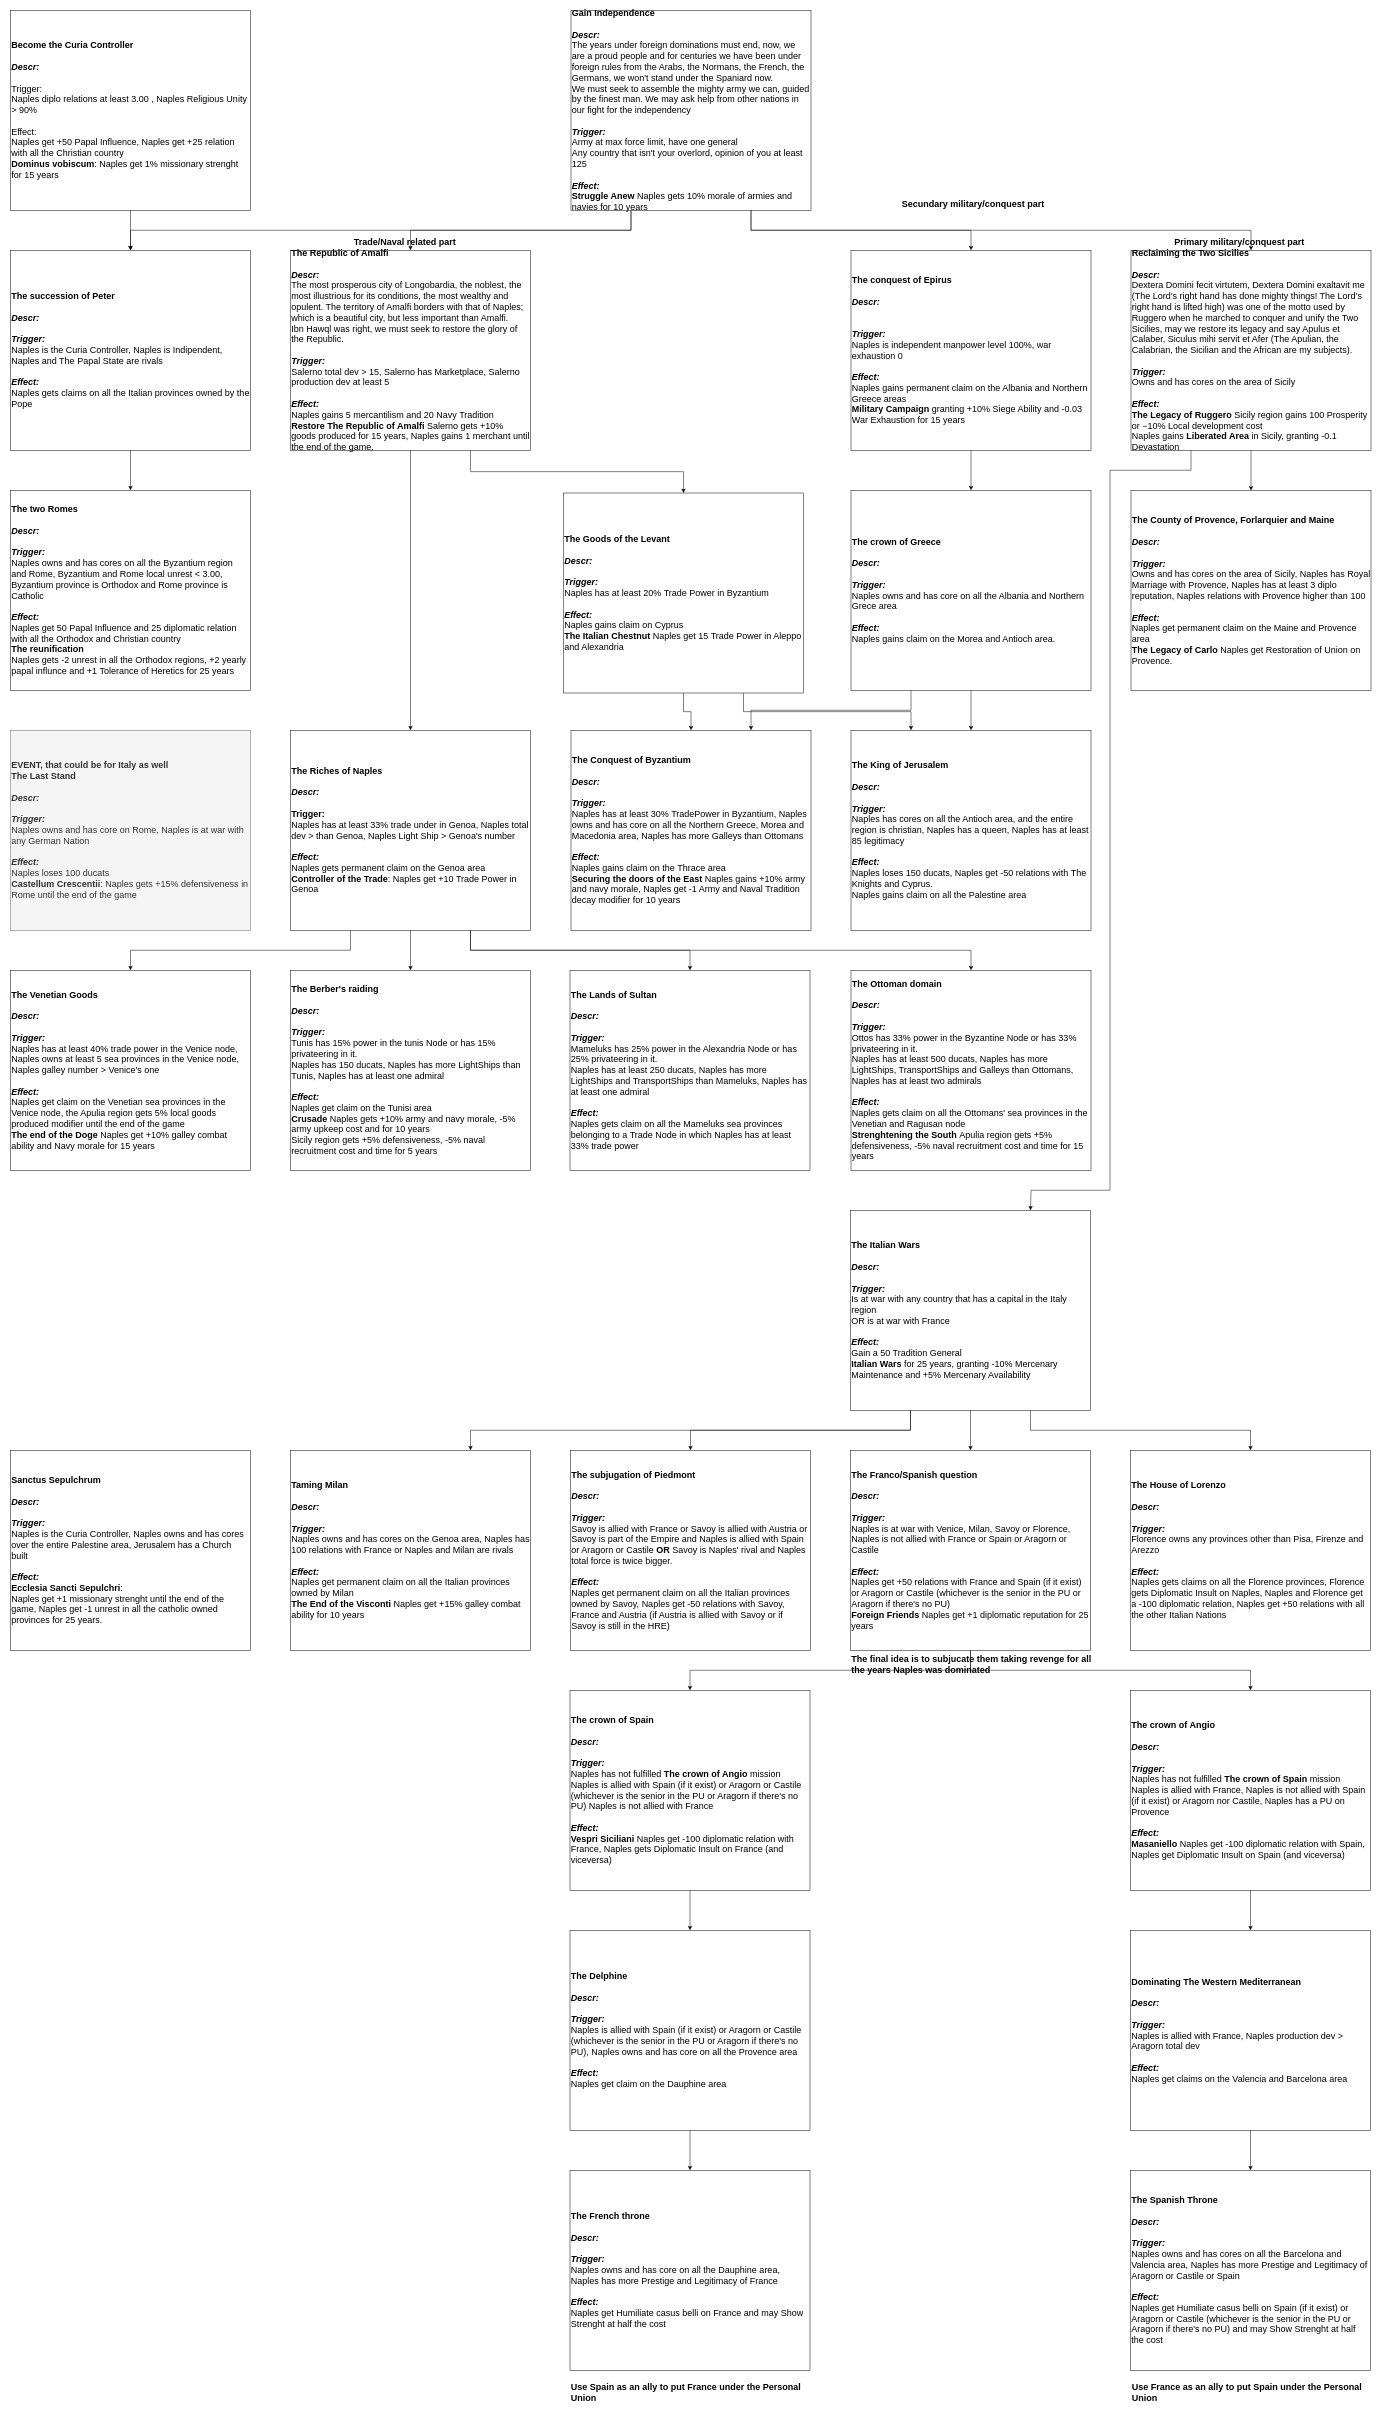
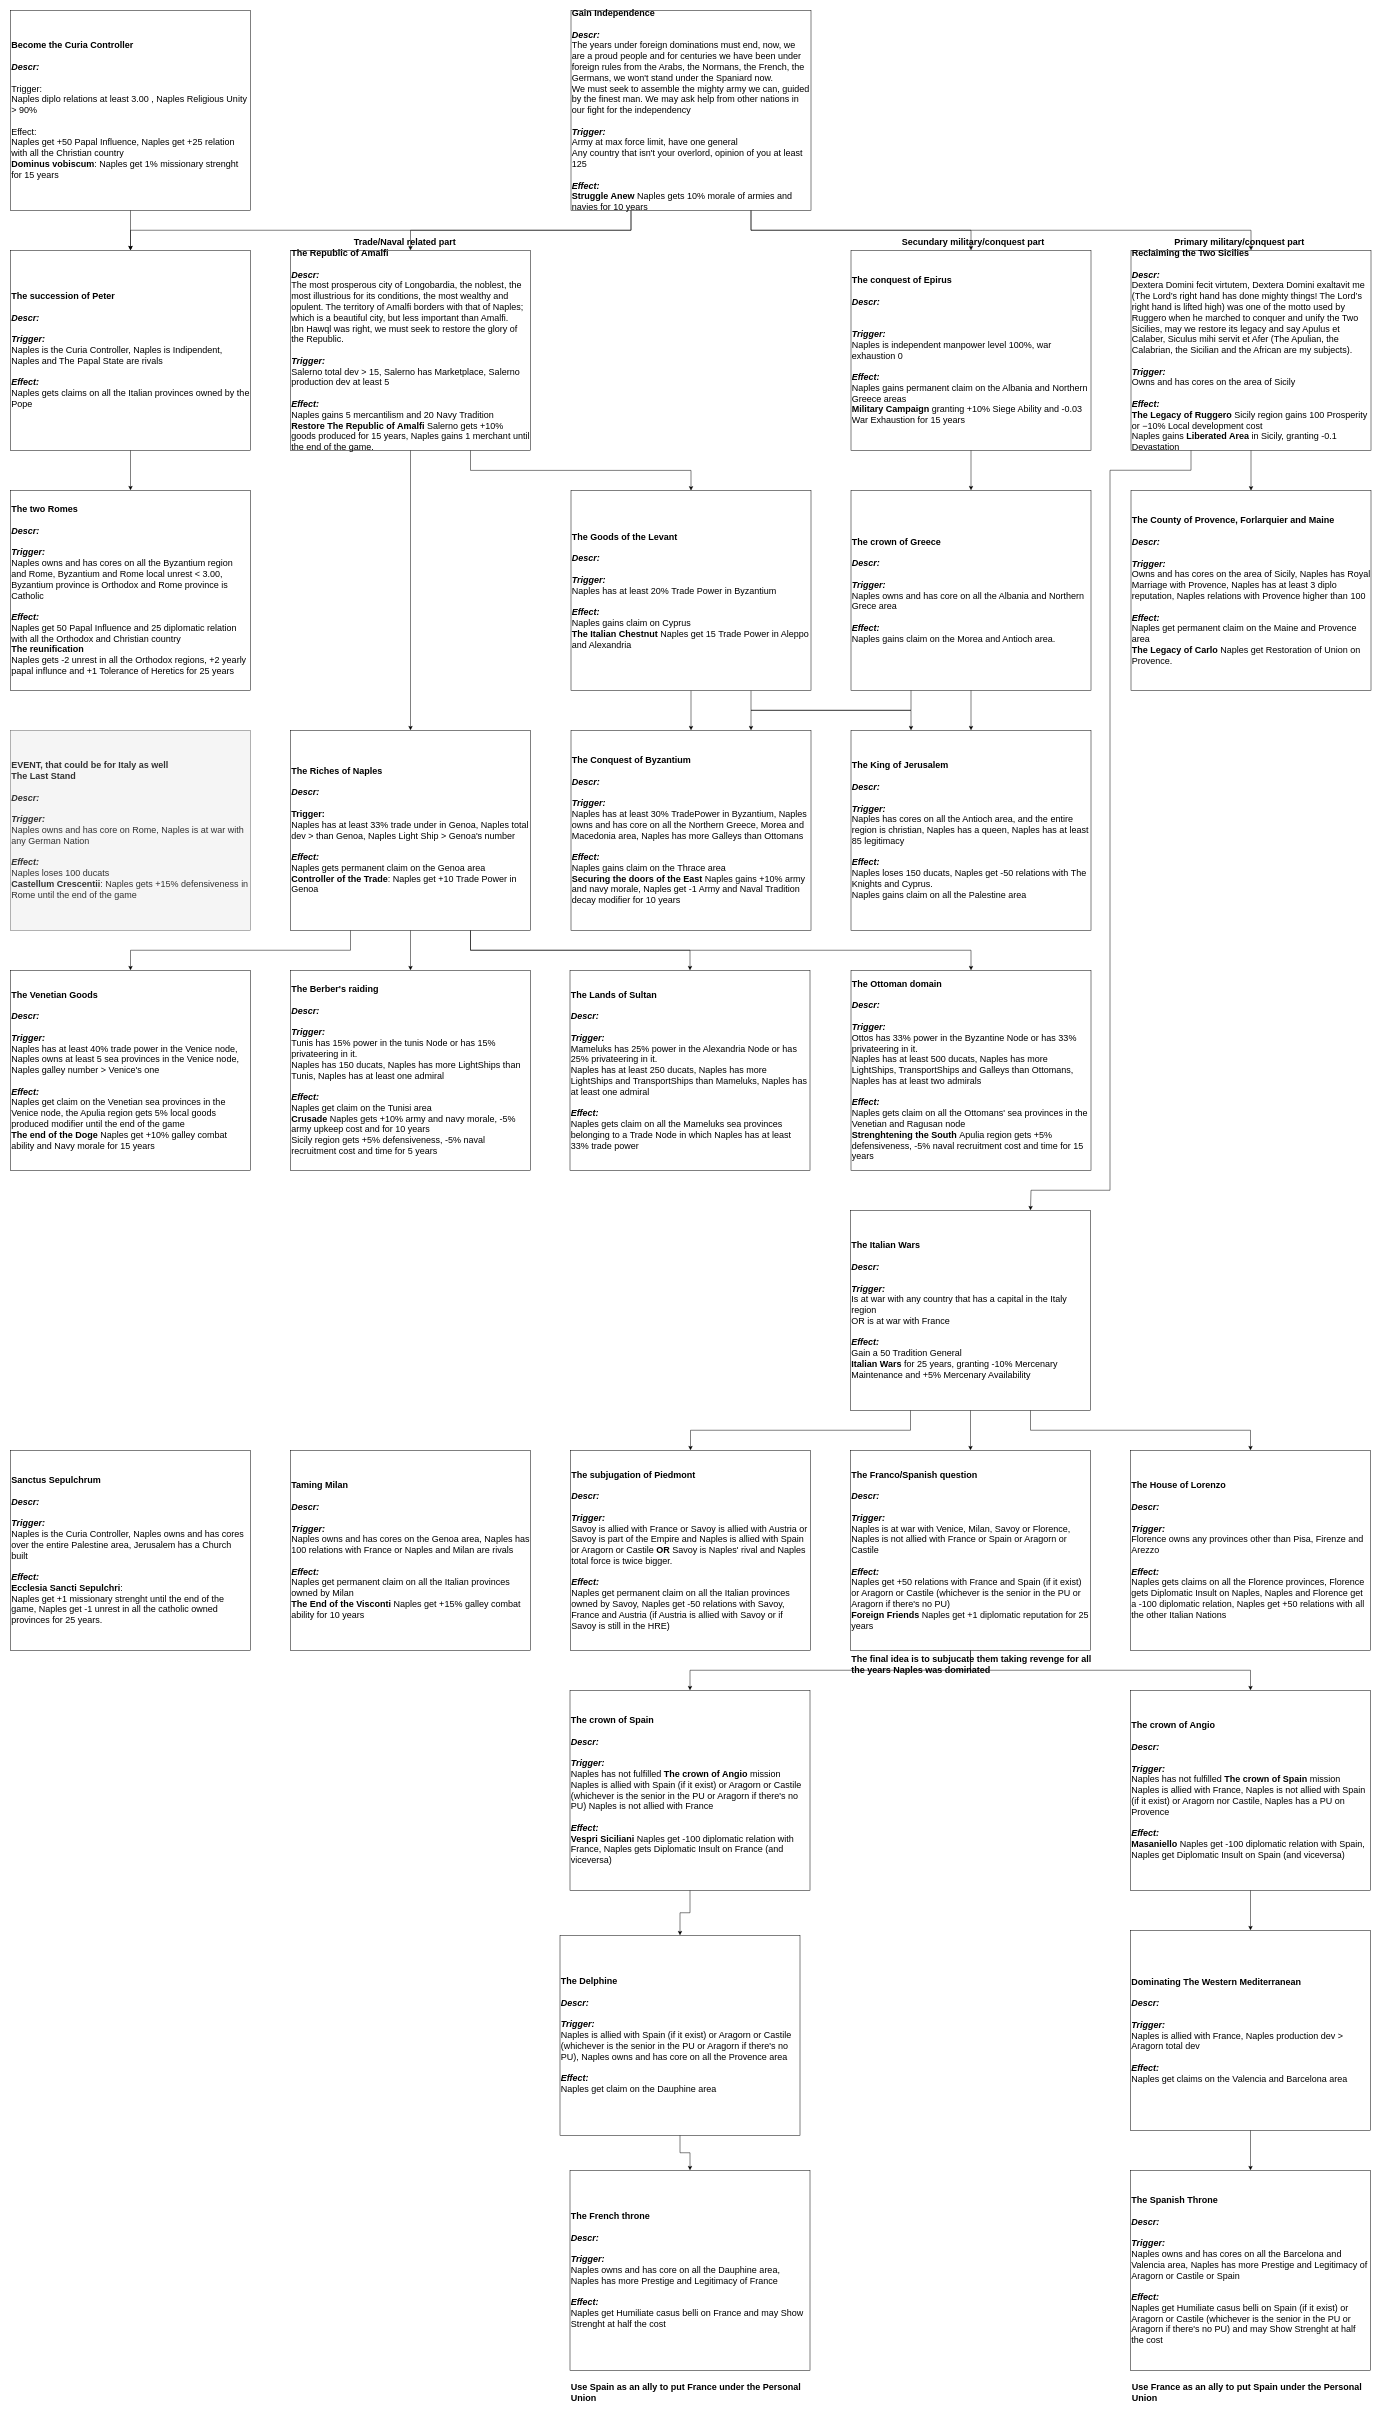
node "Secundary military/conquest part": moved (971, 203) -> (971, 240)
node "The Goods of the Levant Descr: Trigger: Naples has at least 20% Trade Power in Byzantium Effect: Naples gains claim on Cyprus The Italian Chestnut Naples get 15 Trade Power in Aleppo and Alexandria": moved (683, 593) -> (691, 591)
edge "The Italian Wars Descr: Trigger: Is at war with any country that has a capital in the Italy region OR is at war with France Effect: Gain a 50 Tradition General Italian Wars for 25 years, granting -10% Mercenary Maintenance and +5% Mercenary Availability" -> "Taming Milan Descr: Trigger: Naples owns and has cores on the Genoa area, Naples has 100 relations with France or Naples and Milan are rivals Effect:Naples get permanent claim on all the Italian provinces owned by MilanThe End of the Visconti Naples get +15% galley combat ability for 10 years": removed
node "The Delphine Descr: Trigger:Naples is allied with Spain (if it exist) or Aragorn or Castile (whichever is the senior in the PU or Aragorn if there's no PU), Naples owns and has core on all the Provence area Effect: Naples get claim on the Dauphine area": moved (690, 2030) -> (680, 2035)
